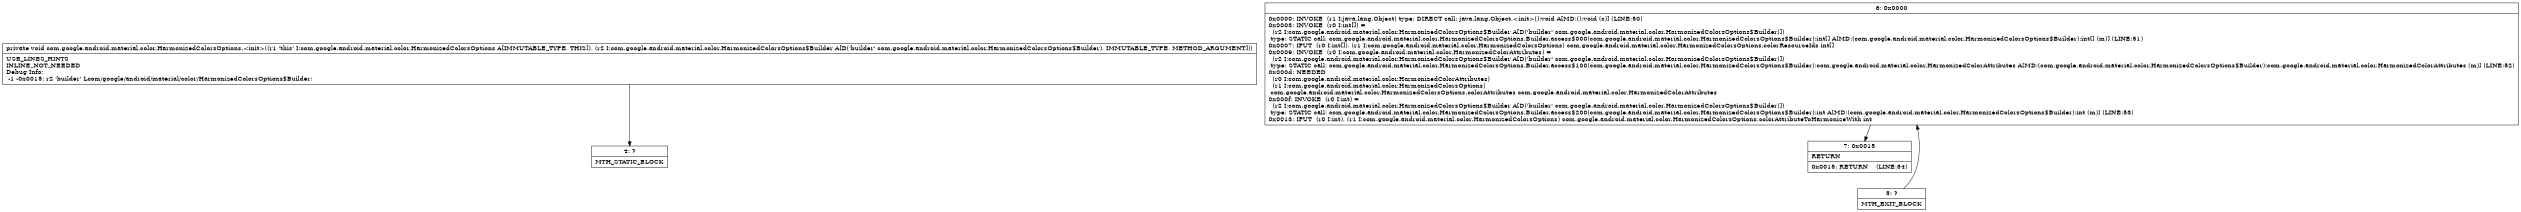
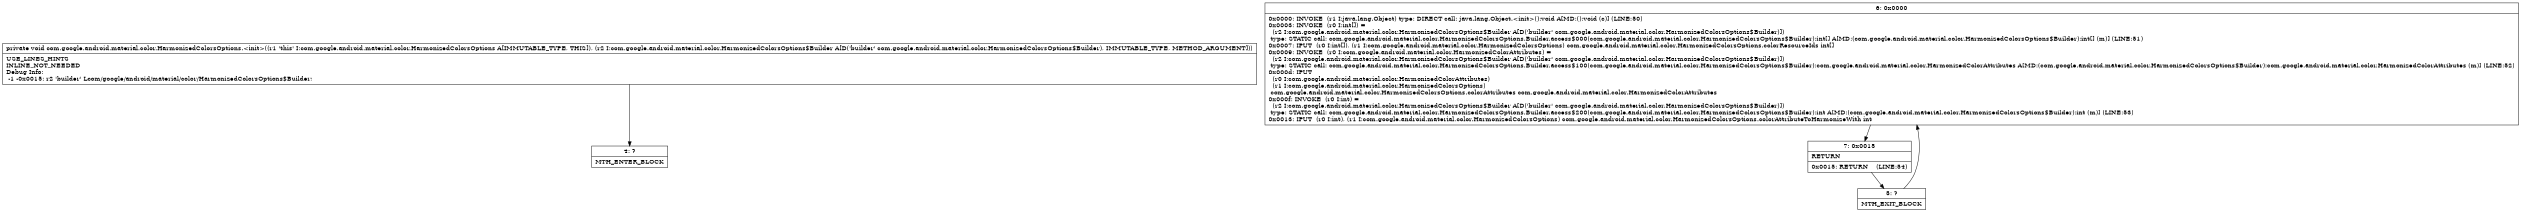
node "6: 0x0000": text "0x000d: NEEDED" -> "0x000d: IPUT"
node "4: ?": text "MTH_STATIC_BLOCK" -> "MTH_ENTER_BLOCK"
edge "7: 0x0015" -> "5: ?": added
